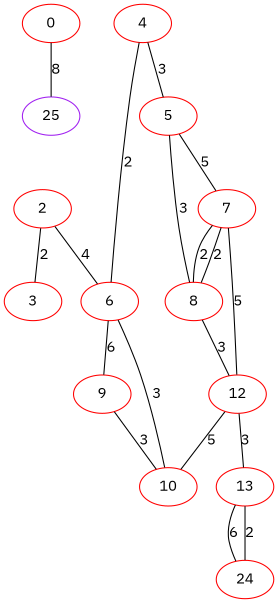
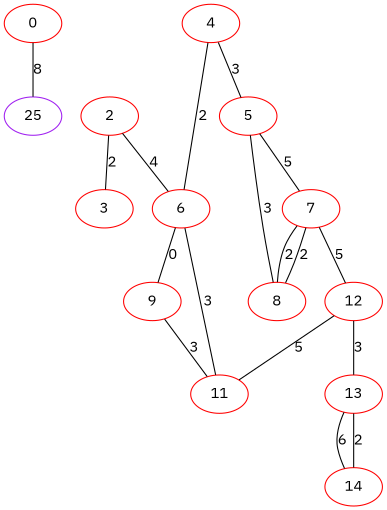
edge "6" -- "9": label "6" -> "0"
edge "8" -- "12": removed, label "3"
node "10": label "10" -> "11"
node "24": label "24" -> "14"
